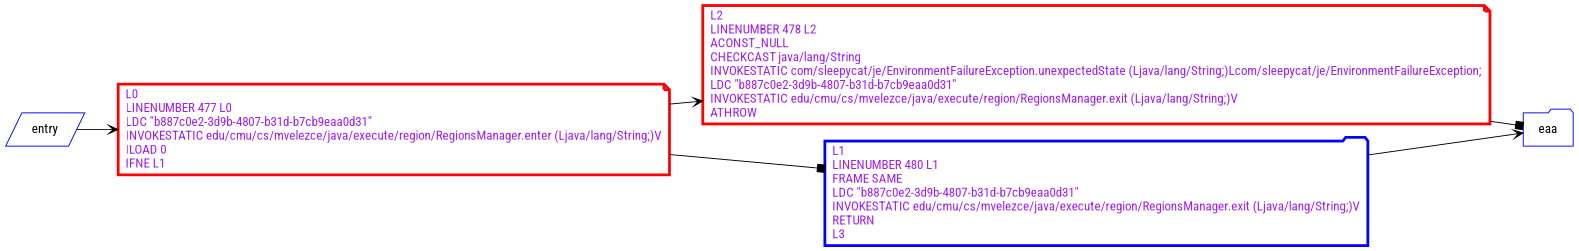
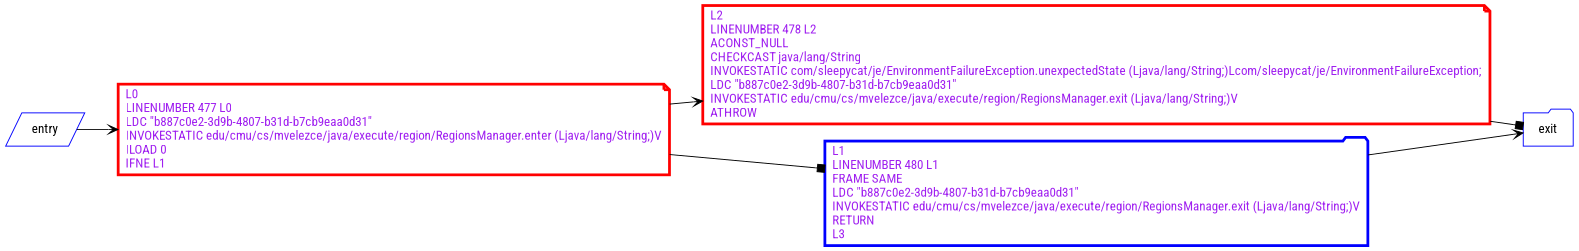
node "eaa": label "eaa" -> "exit"
